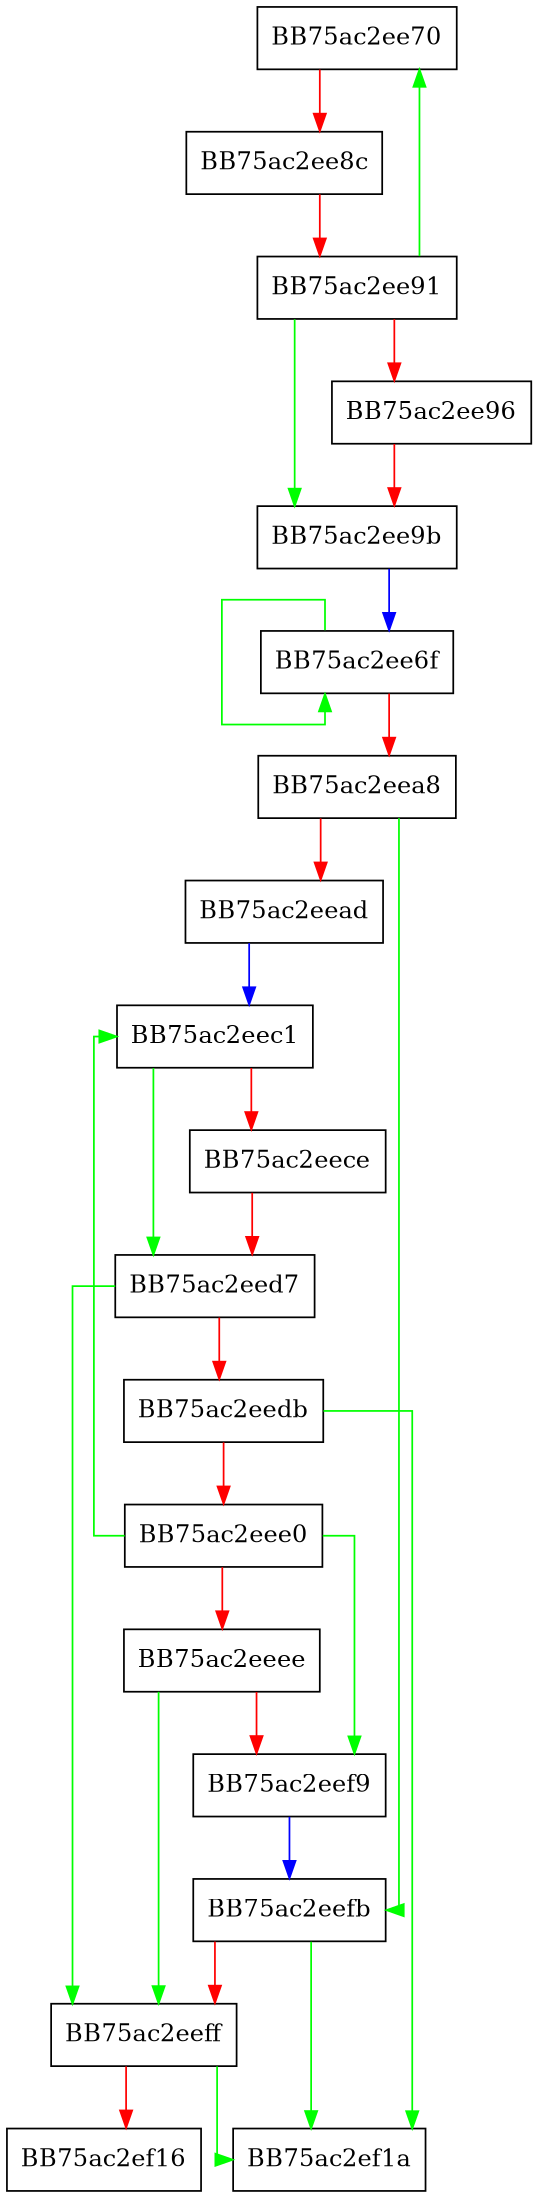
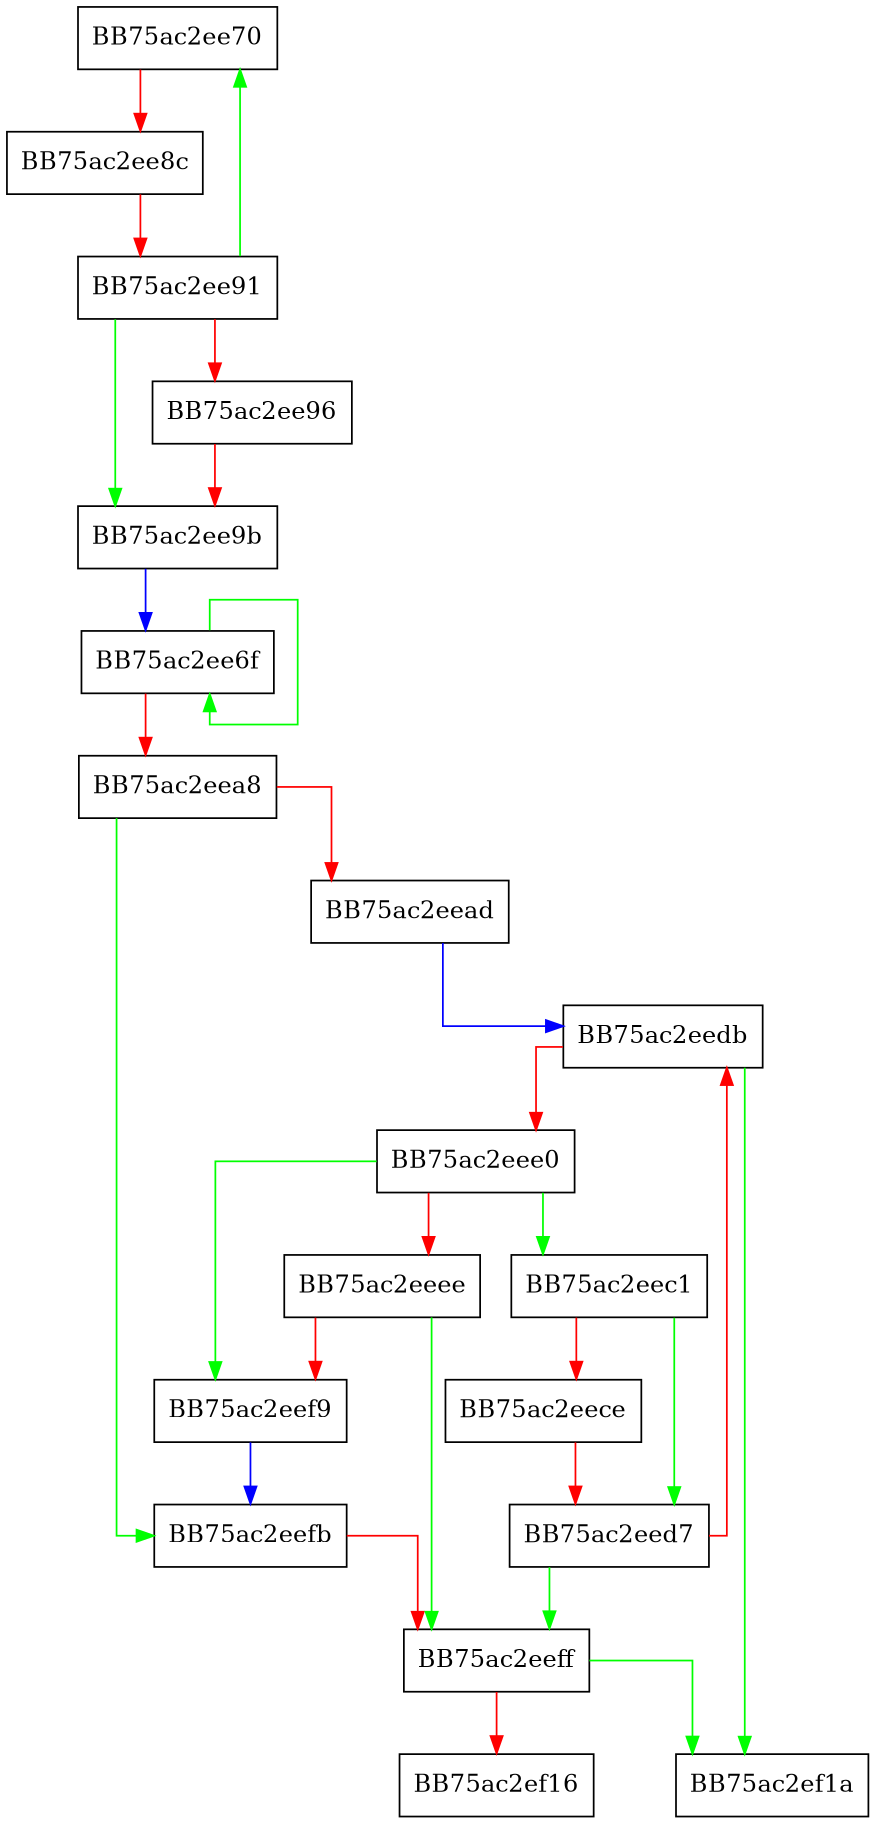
edge "BB75ac2eead" -> "BB75ac2eec1": now "BB75ac2eead" -> "BB75ac2eedb"
edge "BB75ac2eefb" -> "BB75ac2ef1a": removed
